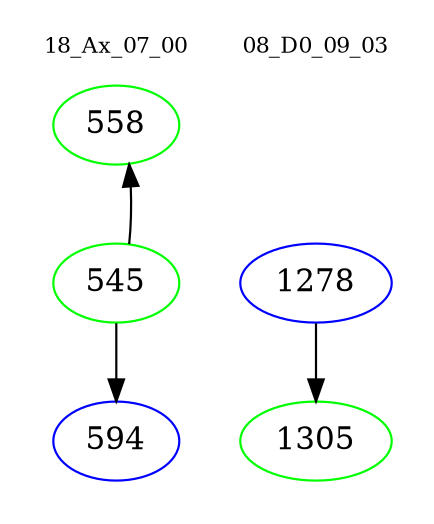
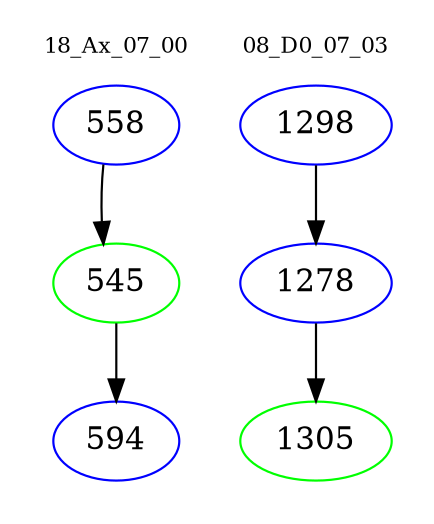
cluster "08_D0_09_03": label "08_D0_09_03" -> "08_D0_07_03"
node "558": color green -> blue
node "1298": added
edge "545" -> "558": reversed
